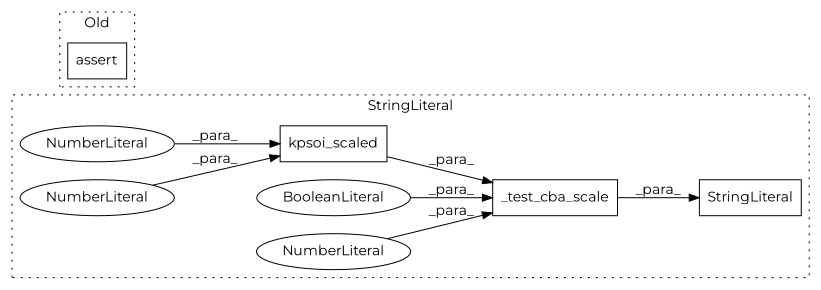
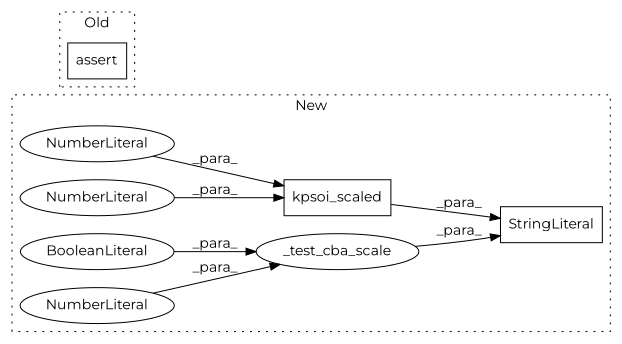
cluster "StringLiteral": label "StringLiteral" -> "New"
edge "kpsoi_scaled" -> "_test_cba_scale": now "kpsoi_scaled" -> "StringLiteral"
node "_test_cba_scale": shape box -> ellipse
